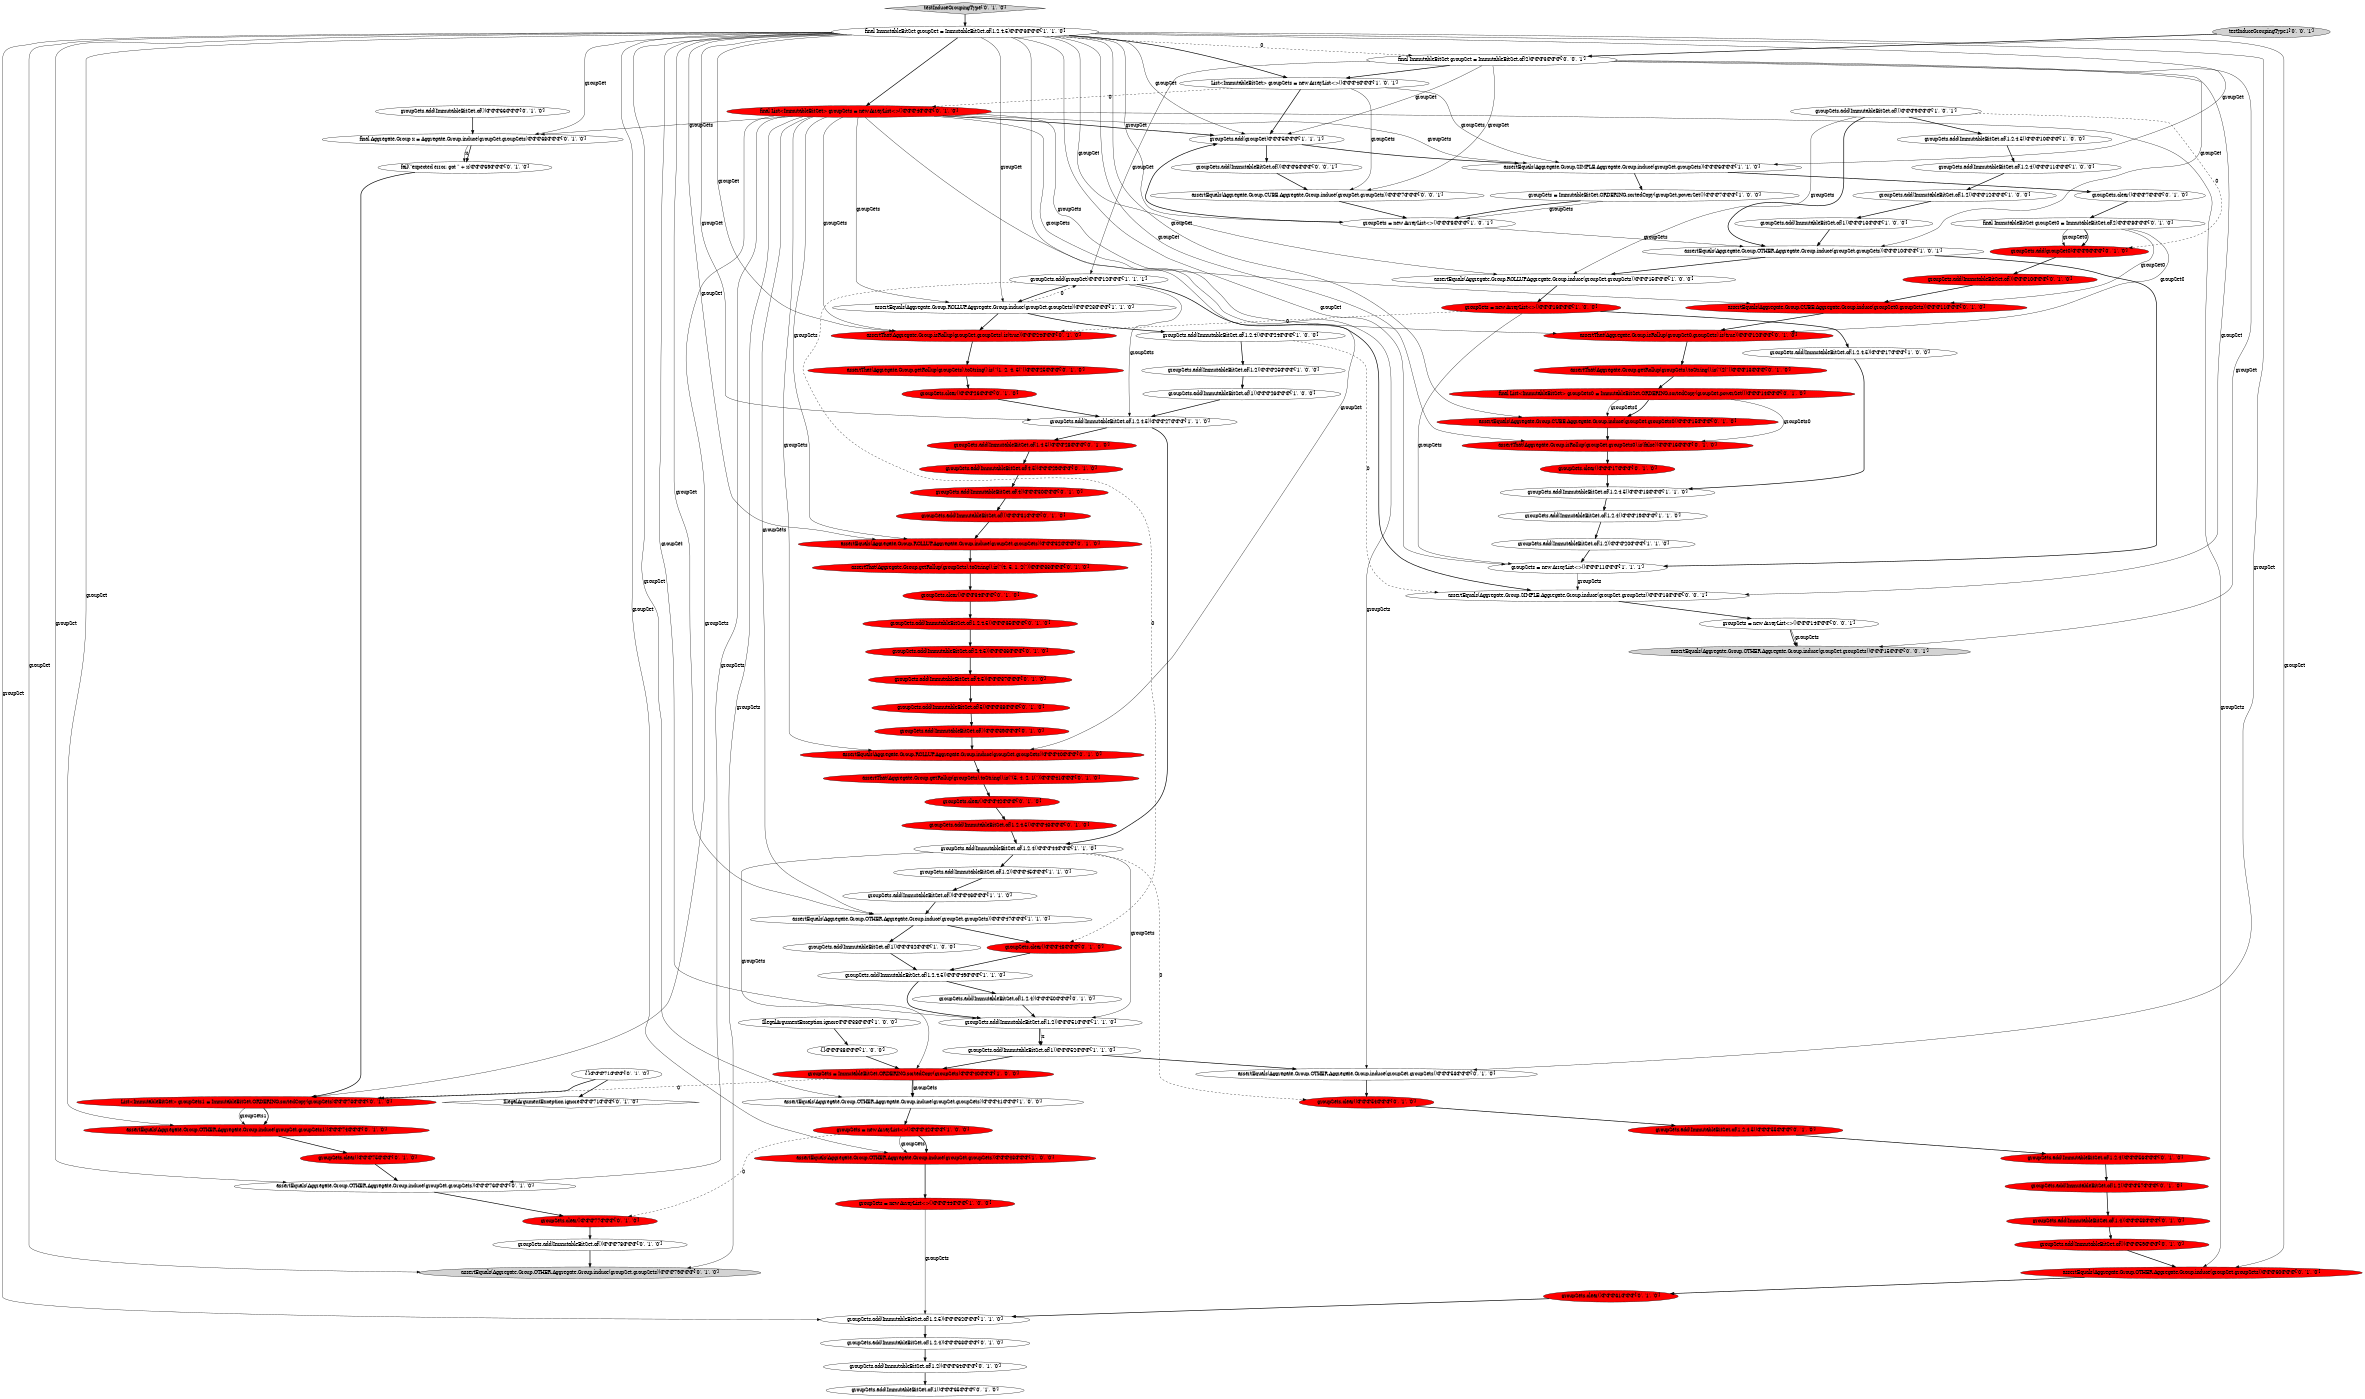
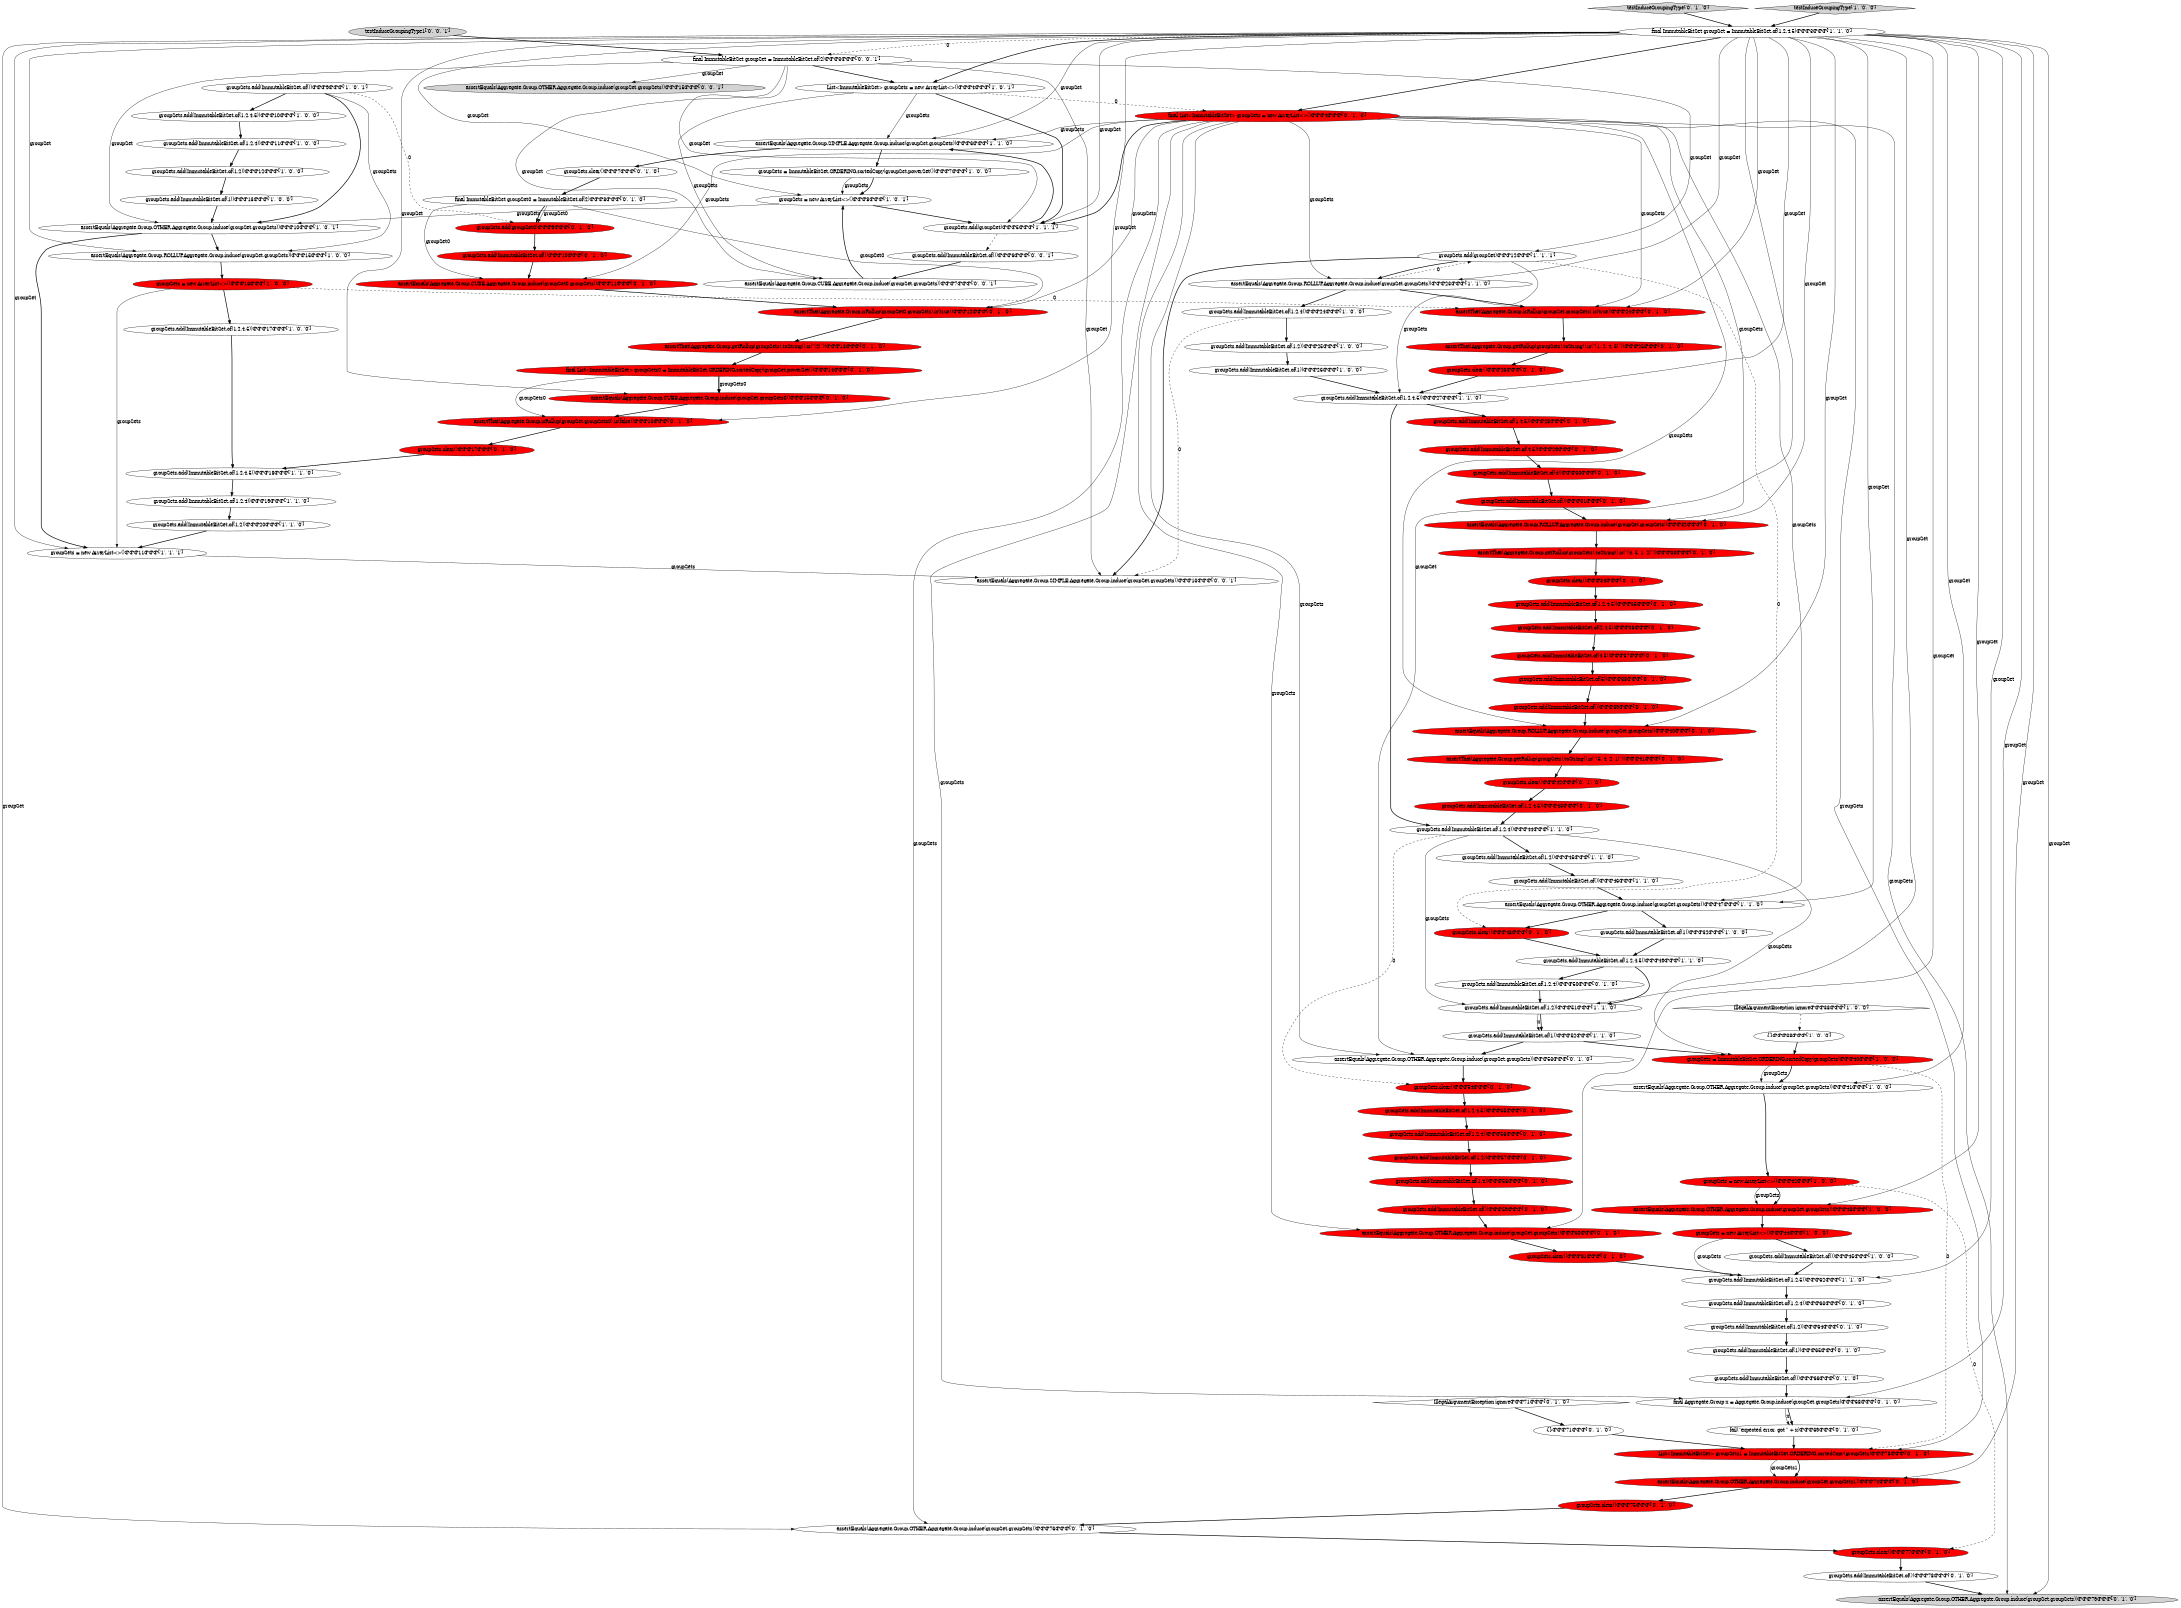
node "testInduceGroupingType['1', '0', '0']": added
edge "groupSets.add(groupSet)@@@5@@@['1', '1', '1']" -> "groupSets.add(ImmutableBitSet.of())@@@6@@@['0', '0', '1']": style bold -> dashed
node "groupSets = new ArrayList<>()@@@14@@@['0', '0', '1']": removed
node "IllegalArgumentException ignore@@@38@@@['1', '0', '0']": shape ellipse -> diamond
edge "IllegalArgumentException ignore@@@38@@@['1', '0', '0']" -> "{}@@@38@@@['1', '0', '0']": style bold -> dashed
edge "{}@@@71@@@['0', '1', '0']" -> "IllegalArgumentException ignore@@@71@@@['0', '1', '0']": reversed
node "groupSets.add(ImmutableBitSet.of())@@@45@@@['1', '0', '0']": added
edge "groupSets.add(ImmutableBitSet.of(1))@@@65@@@['0', '1', '0']" -> "groupSets.add(ImmutableBitSet.of())@@@66@@@['0', '1', '0']": added
